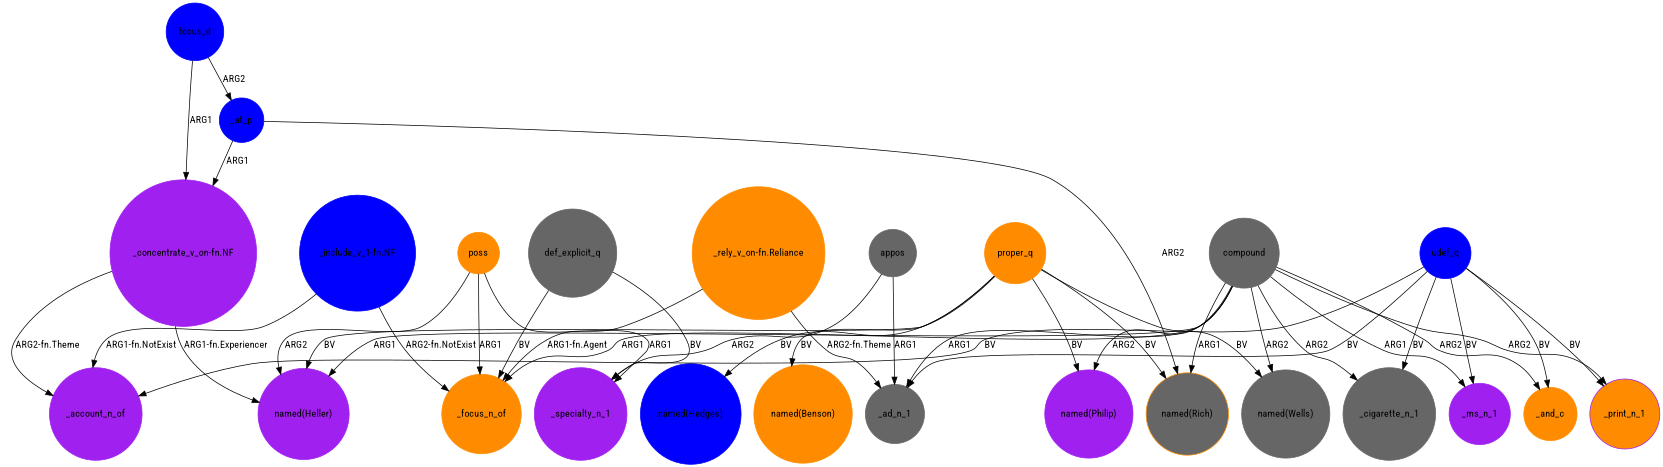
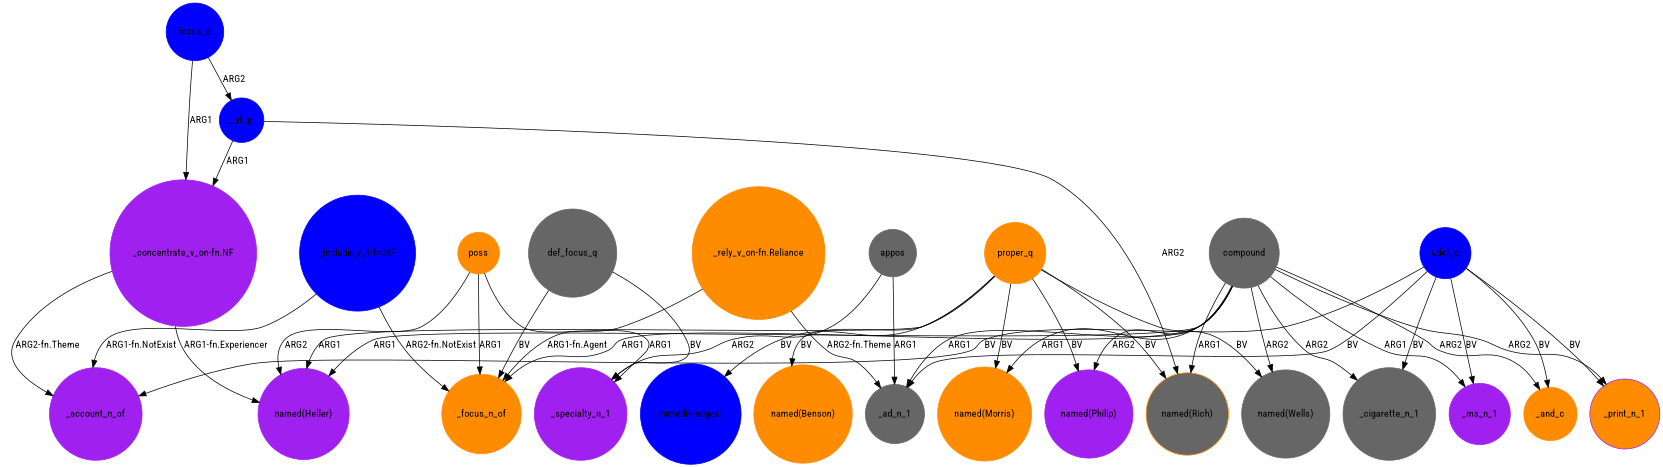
node "def_explicit_q": label "def_explicit_q" -> "def_focus_q"
edge "proper_q" -> "named(Heller)": label "BV" -> "ARG1"
node "named(Morris)": added
